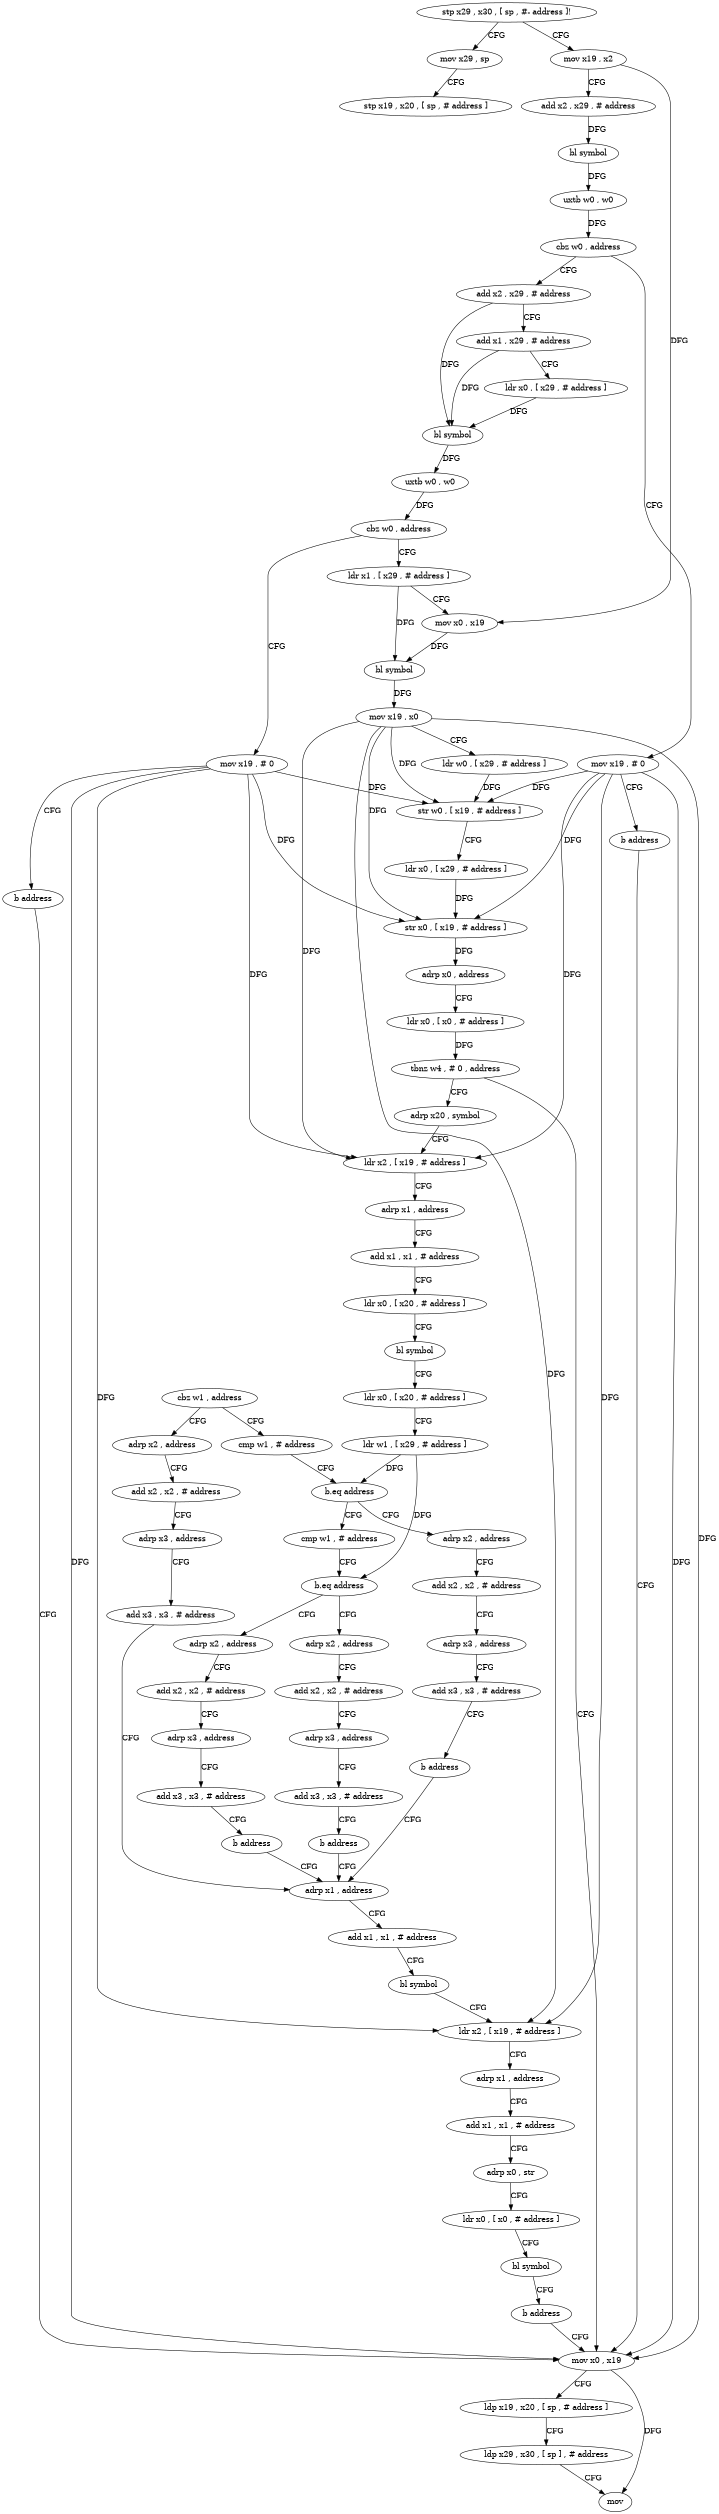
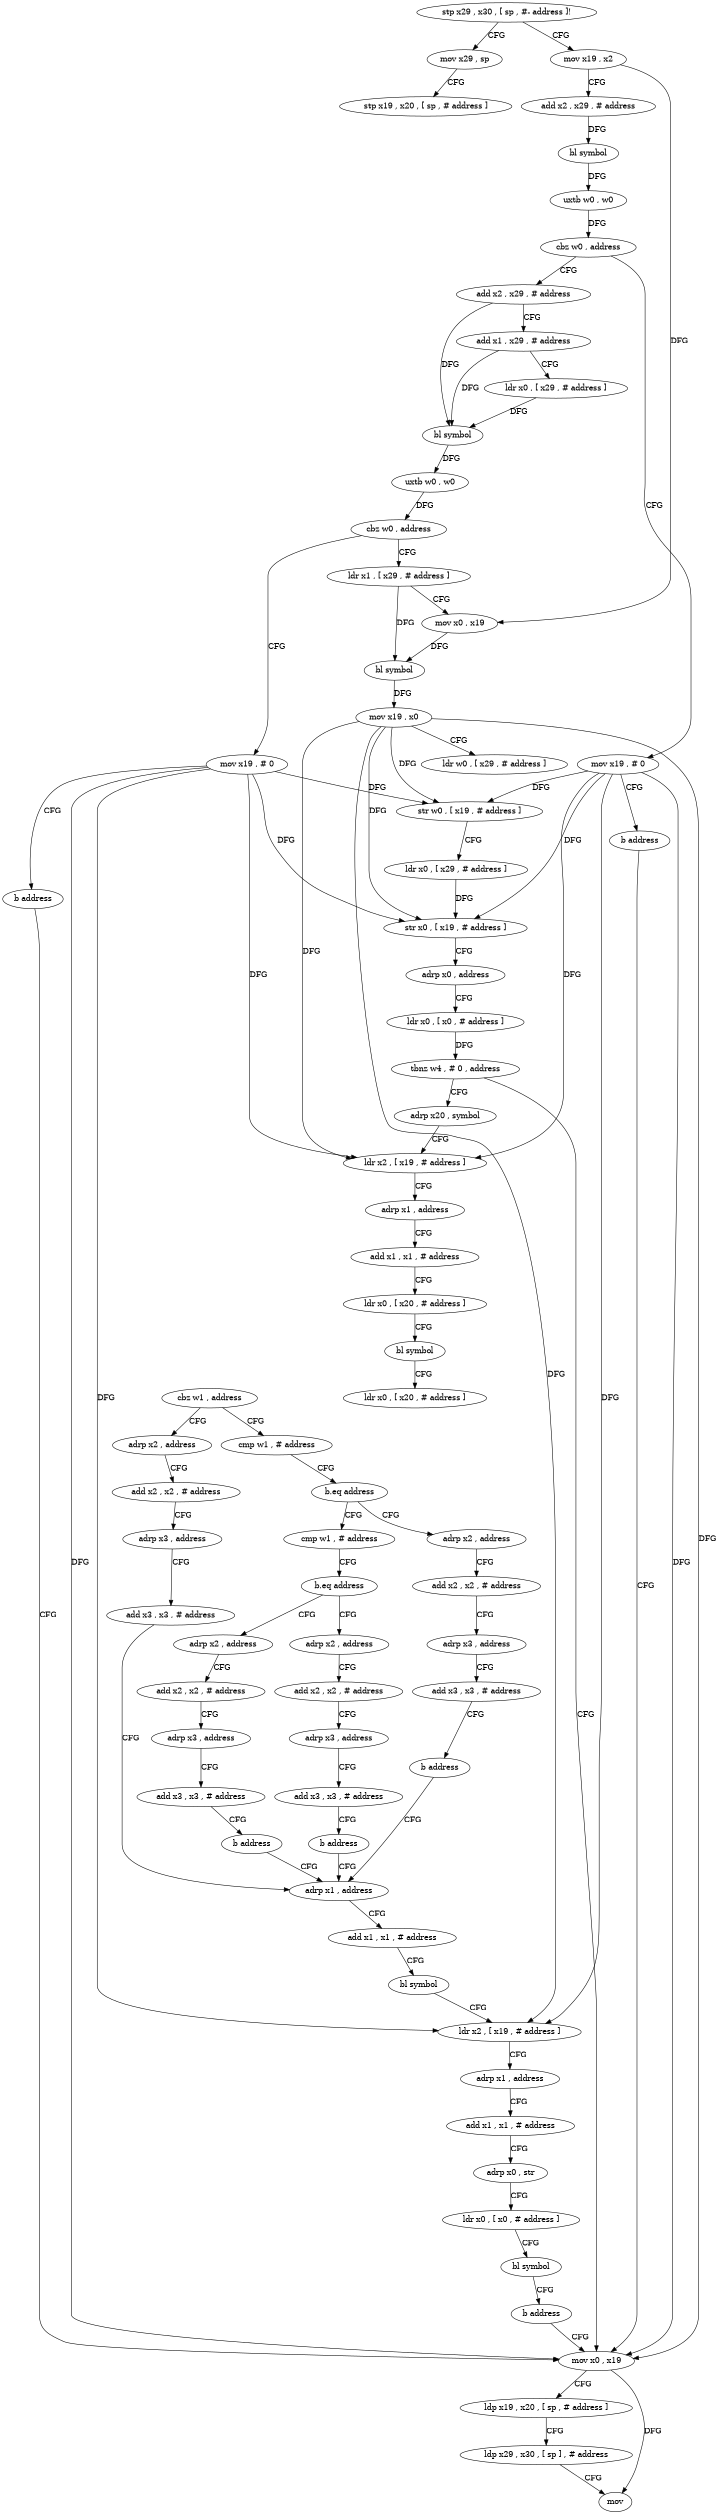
edge "ldr w0 , [ x29 , # address ]" -> "str w0 , [ x19 , # address ]": removed, label "DFG"
edge "str x0 , [ x19 , # address ]" -> "adrp x0 , address": label "DFG" -> "CFG"
node "ldr w1 , [ x29 , # address ]": removed
